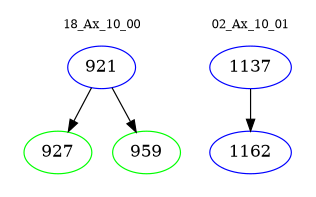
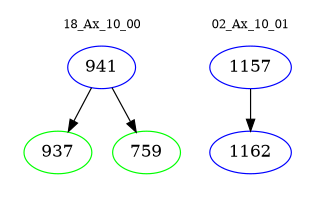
node "921": label "921" -> "941"
node "1137": label "1137" -> "1157"
node "927": label "927" -> "937"
node "959": label "959" -> "759"
